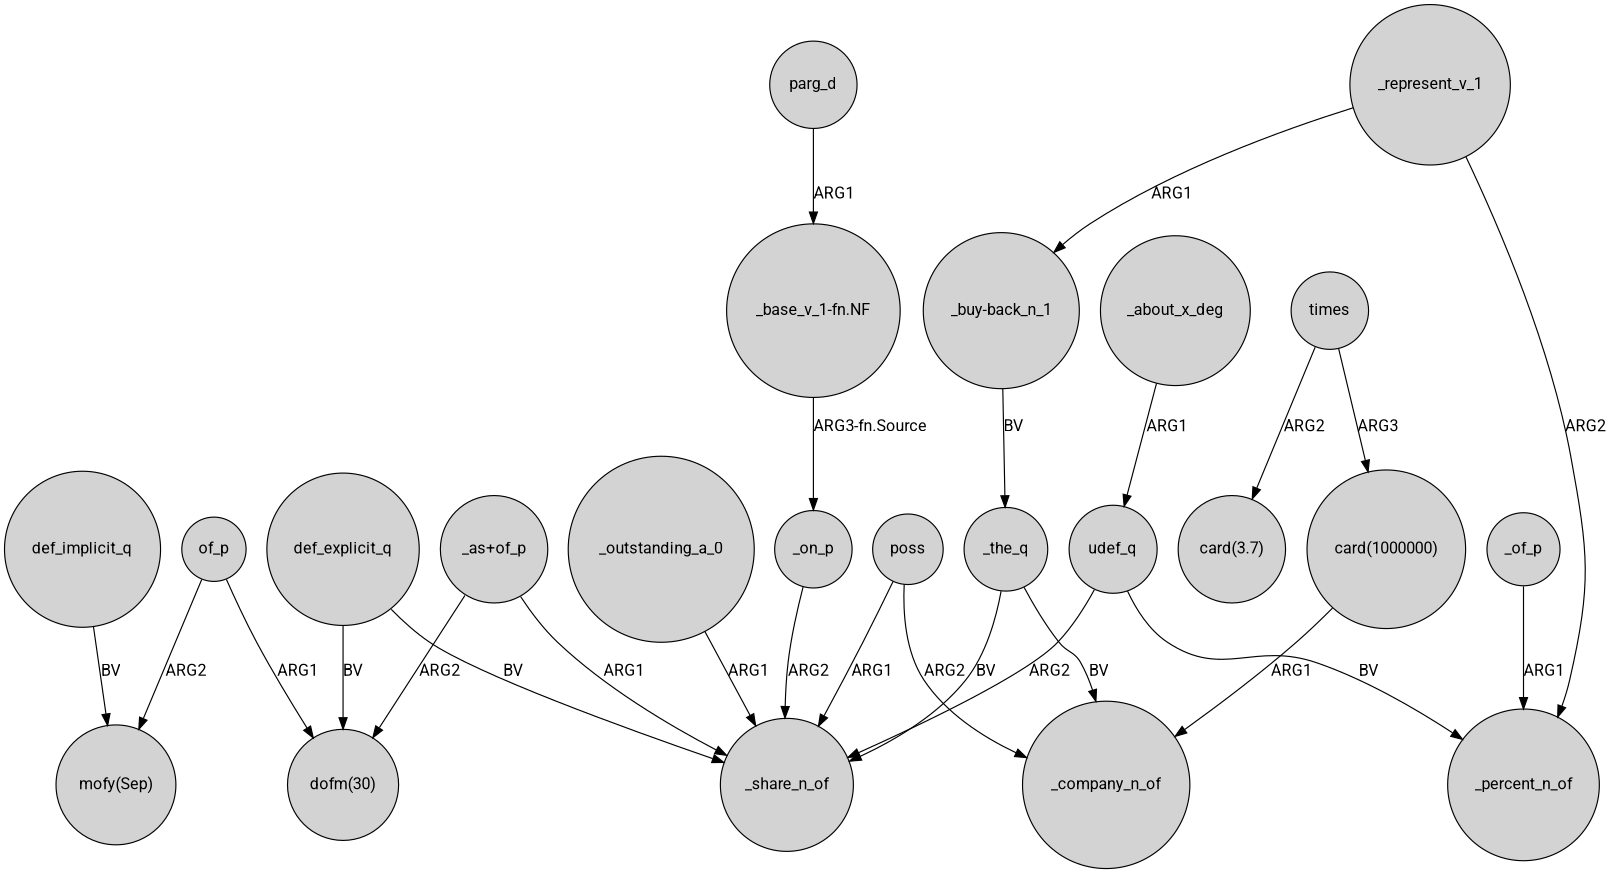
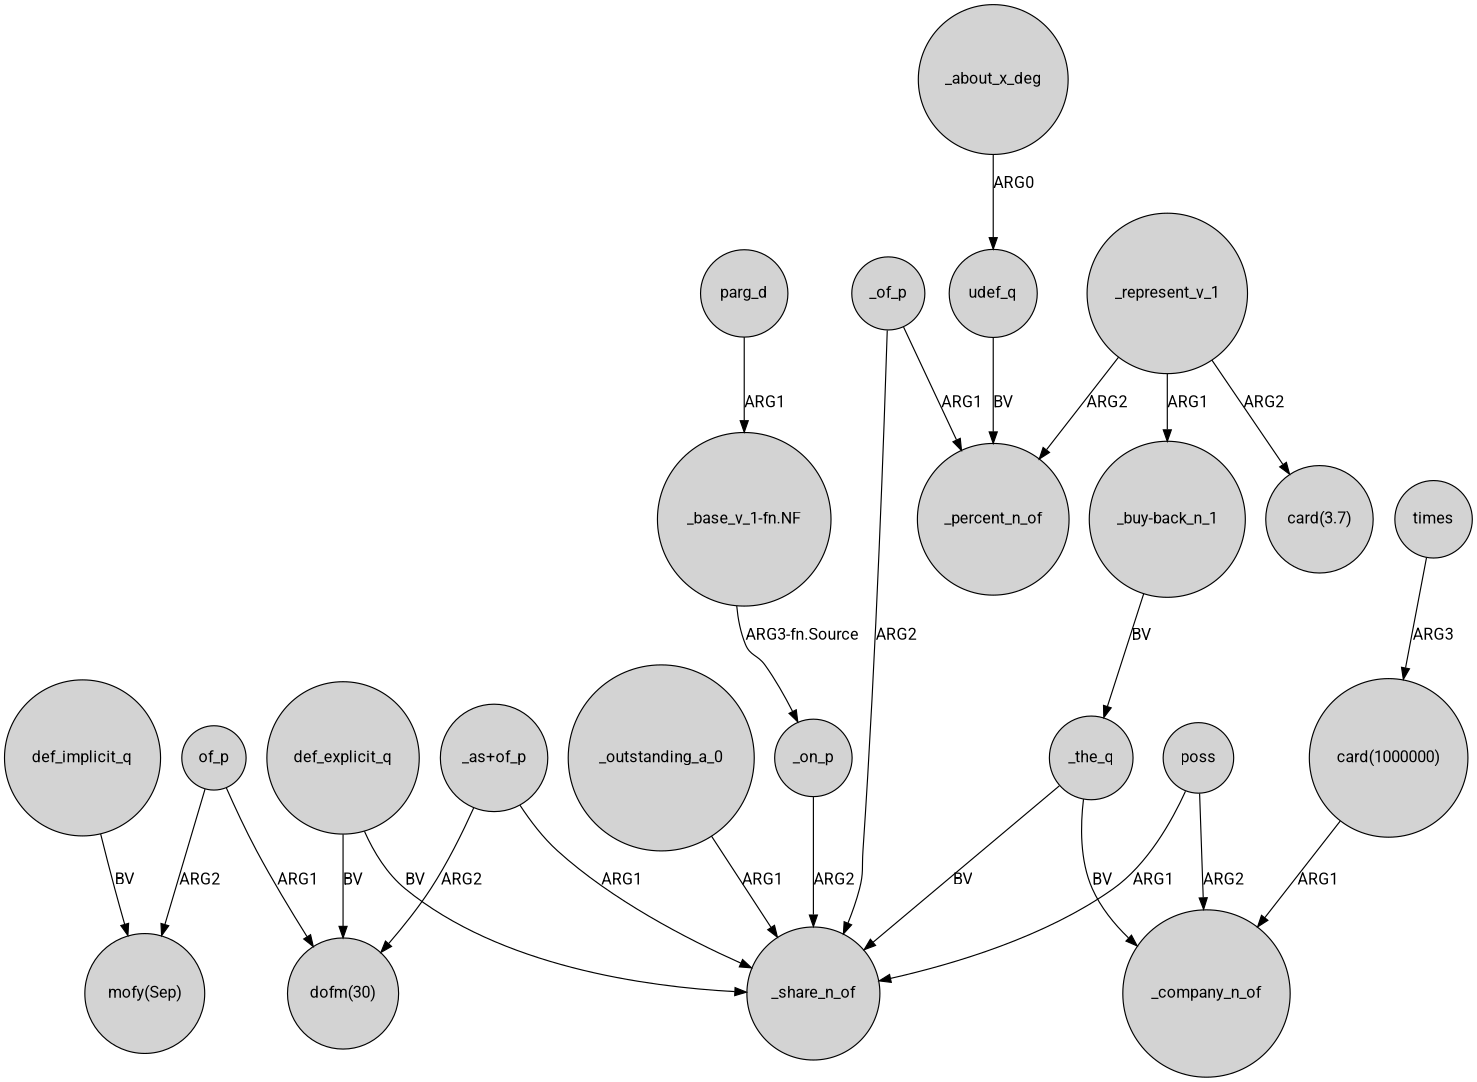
edge "times" -> "card(3.7)": now "_represent_v_1" -> "card(3.7)"
edge "_about_x_deg" -> "udef_q": label "ARG1" -> "ARG0"
edge "udef_q" -> "_share_n_of": now "_of_p" -> "_share_n_of"
